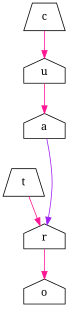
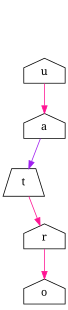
node "c": removed
edge "a" -> "r": now "a" -> "t"
